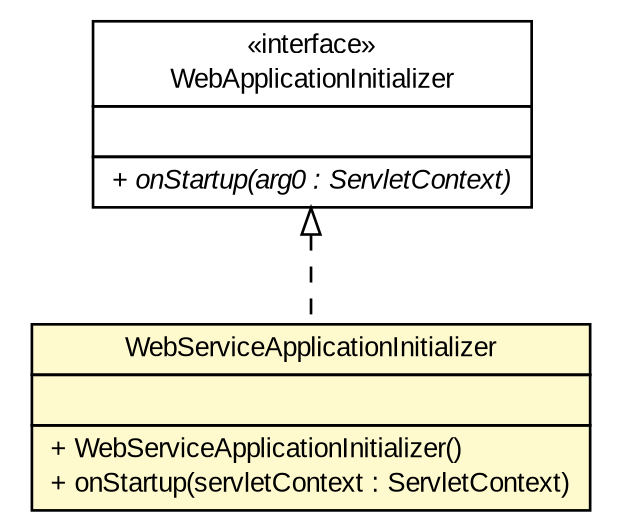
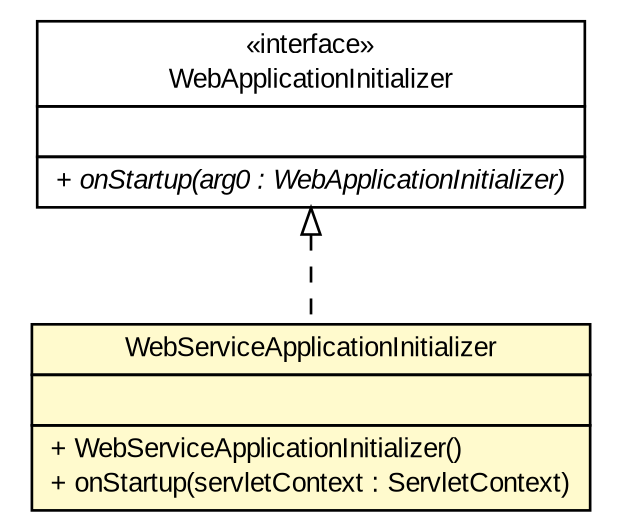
node "WebApplicationInitializer": text "+ onStartup(arg0 : ServletContext)" -> "+ onStartup(arg0 : WebApplicationInitializer)"
